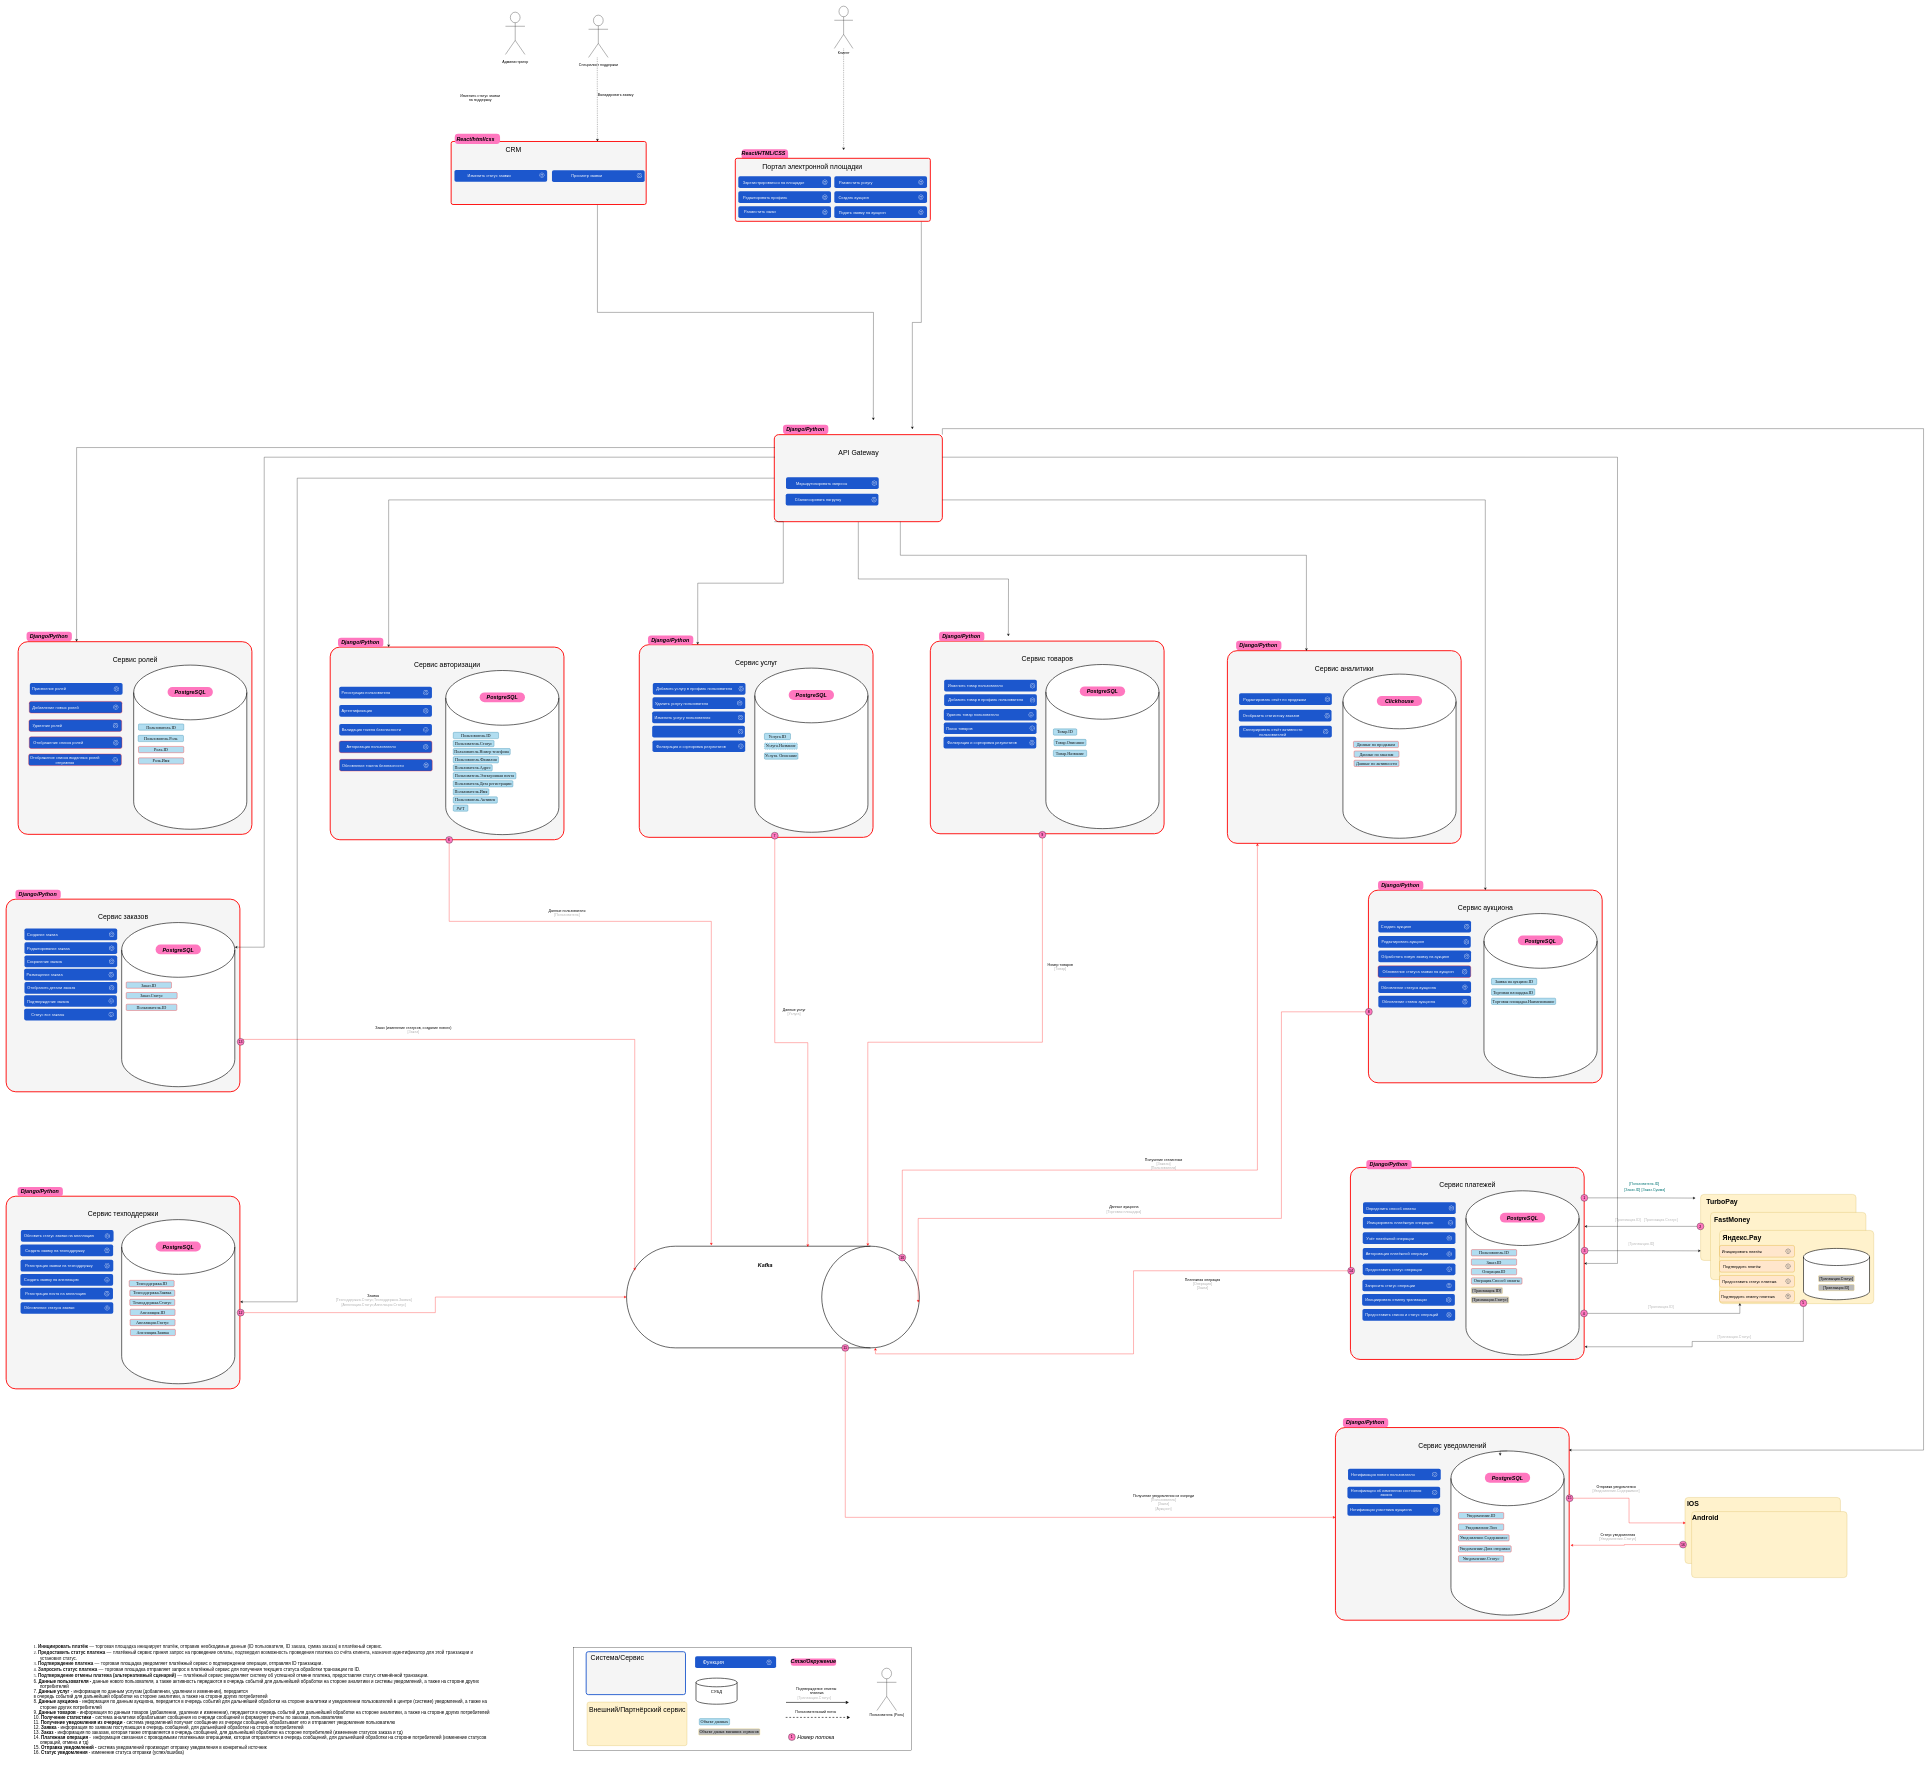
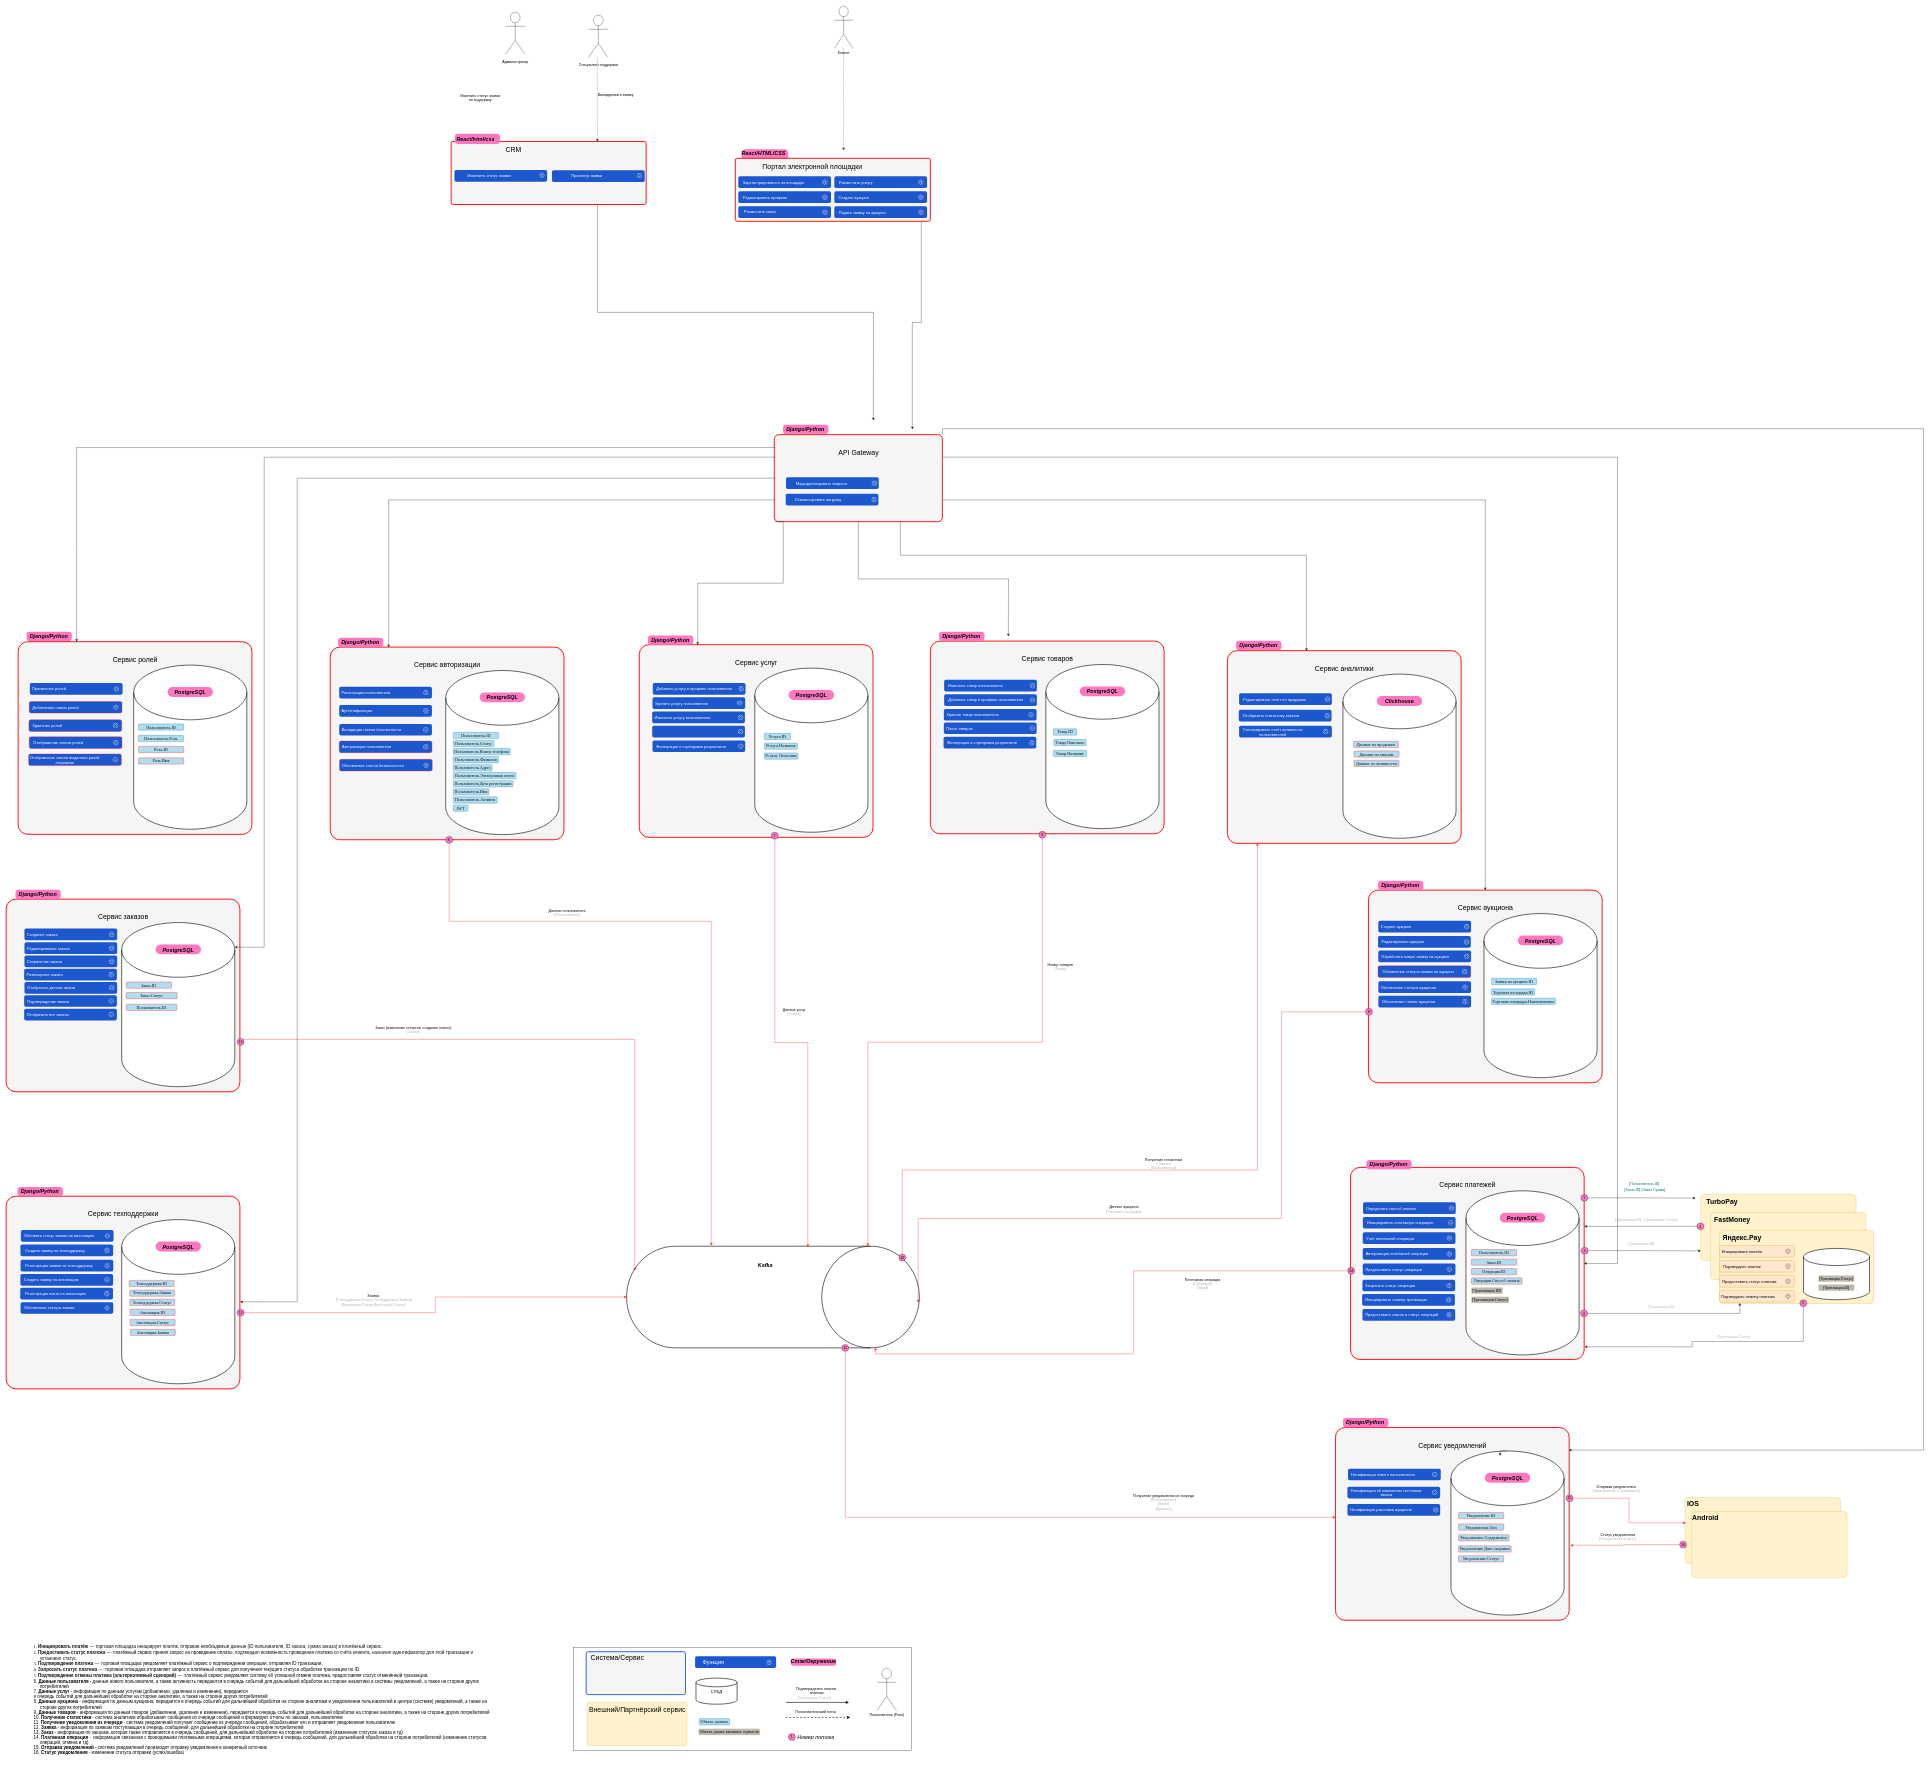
node "Услуга.Название": style dashed -> solid
node "Авторизация пользователя": moved (371, 747) -> (367, 747)
node "Статус все заказы": label "Статус все заказы" -> "Отобразить все заказы"
